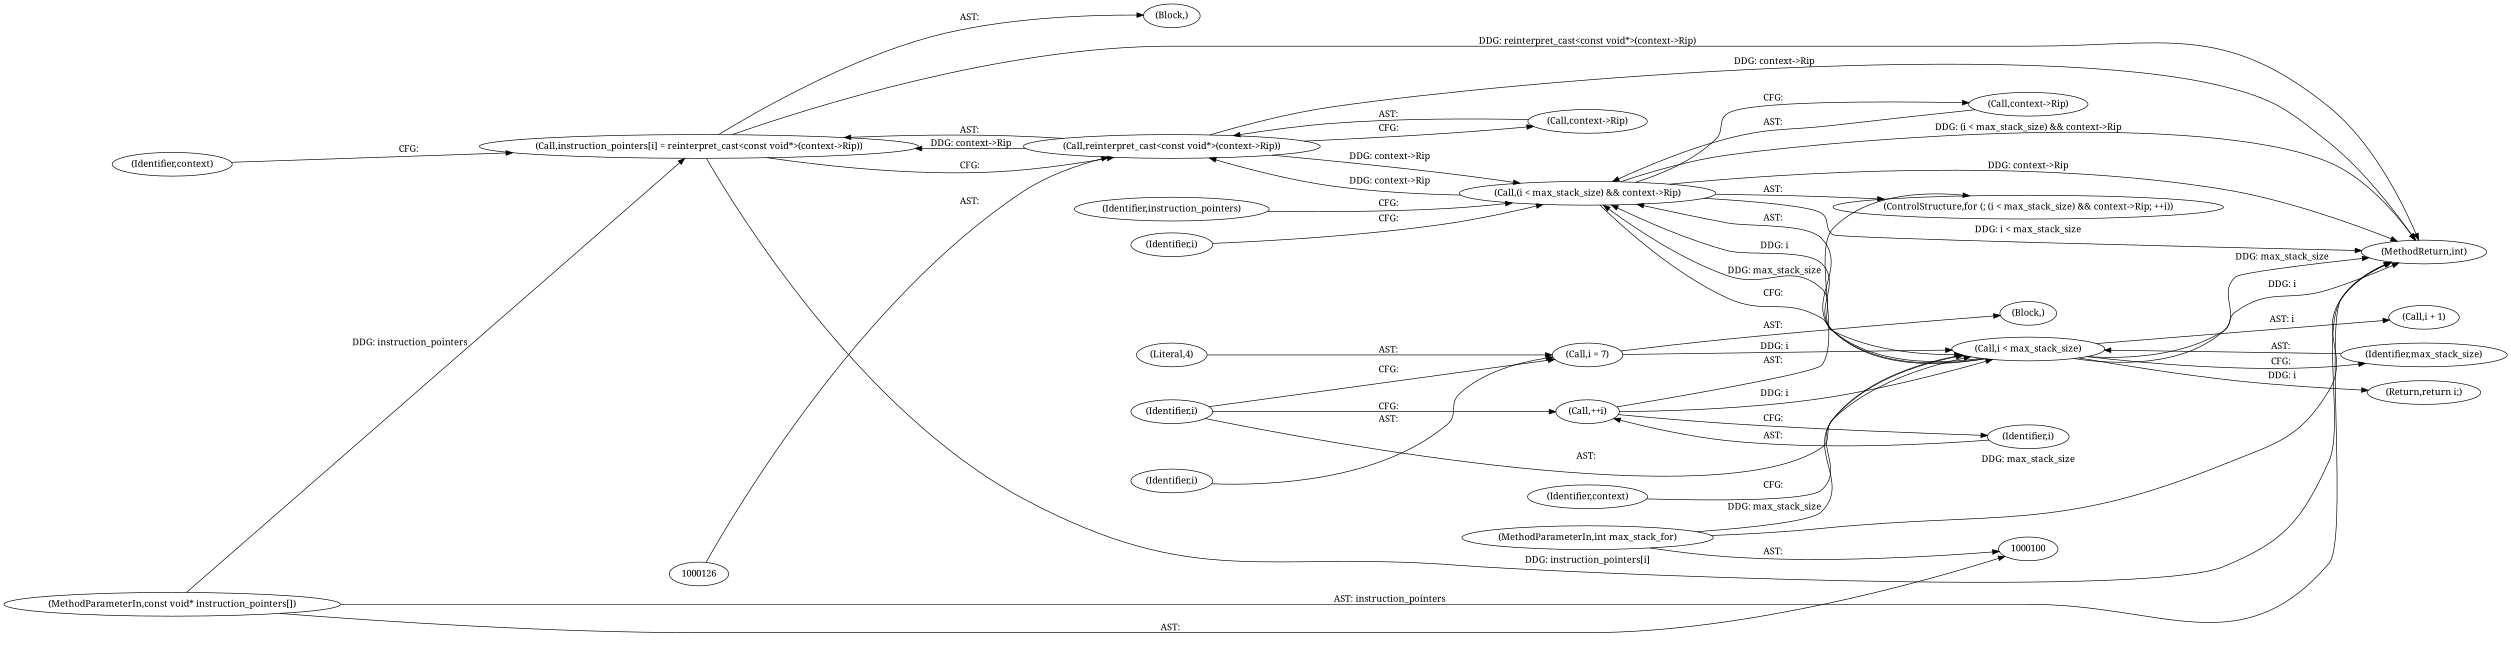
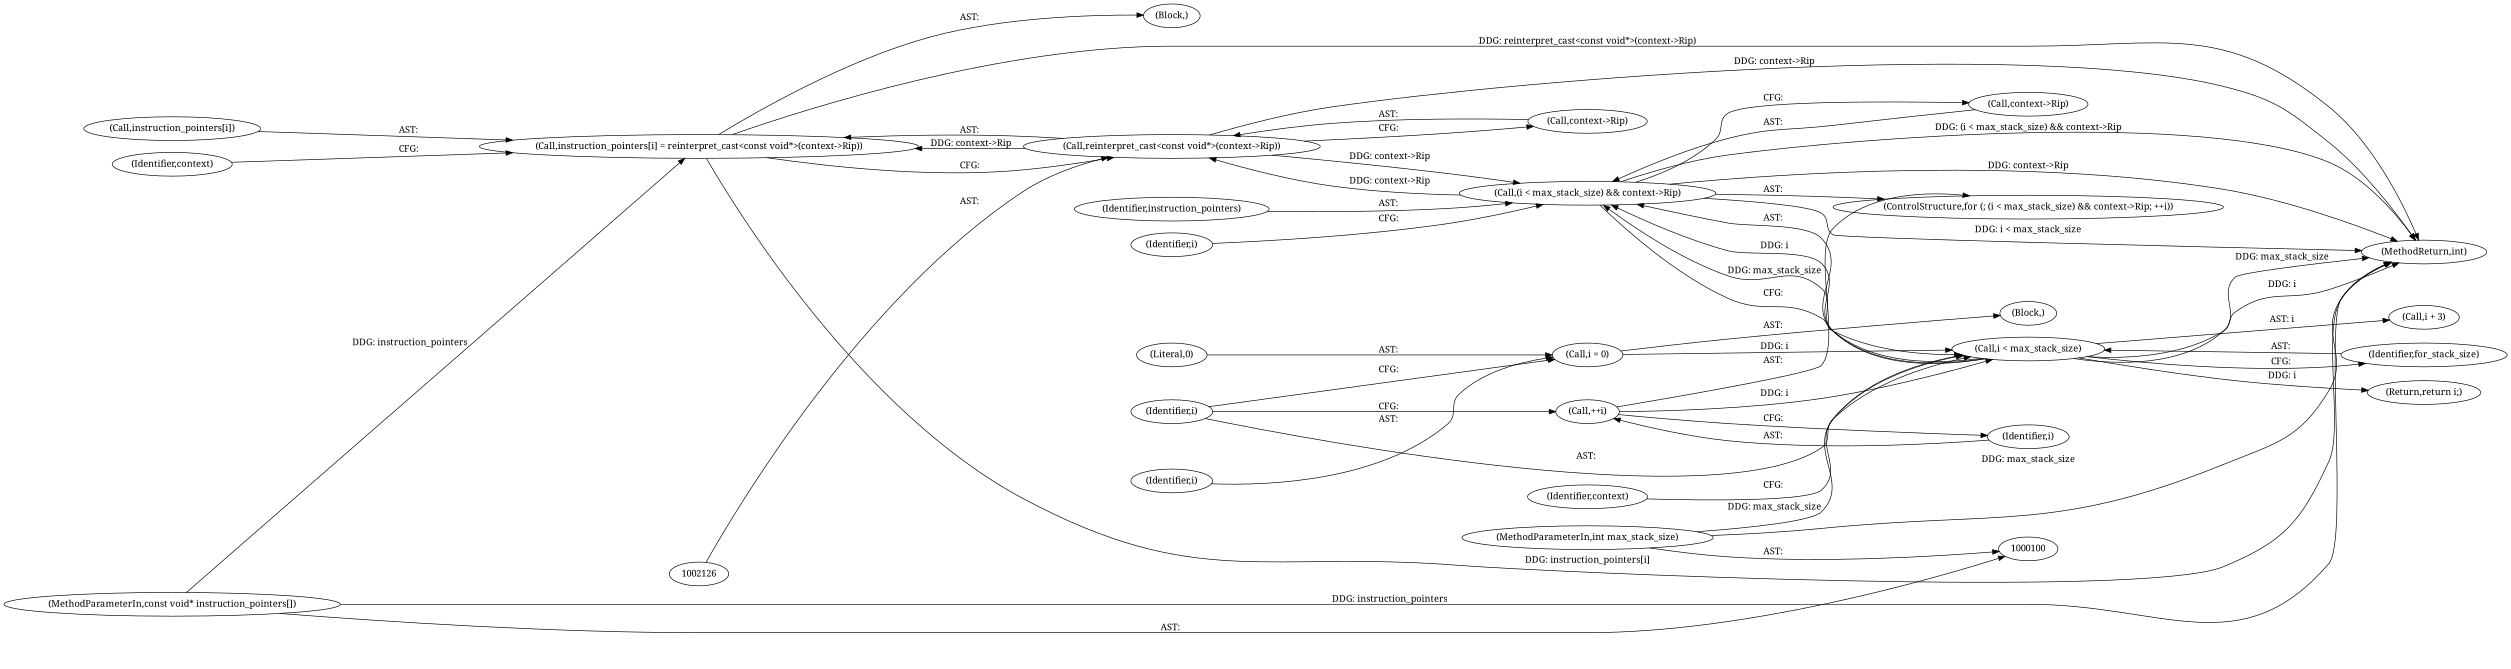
node "(Call,instruction_pointers[i])": added
edge "(Identifier,instruction_pointers)" -> "(Call,(i < max_stack_size) && context->Rip)": label "CFG: " -> "AST: "
node "(Call,i + 1)": label "(Call,i + 1)" -> "(Call,i + 3)"
node "(Literal,4)": label "(Literal,4)" -> "(Literal,0)"
node "(Call,i = 7)": label "(Call,i = 7)" -> "(Call,i = 0)"
node "(Identifier,max_stack_size)": label "(Identifier,max_stack_size)" -> "(Identifier,for_stack_size)"
node "(MethodParameterIn,int max_stack_for)": label "(MethodParameterIn,int max_stack_for)" -> "(MethodParameterIn,int max_stack_size)"
node "1000126": label "1000126" -> "1002126"
edge "(MethodParameterIn,const void* instruction_pointers[])" -> "(MethodReturn,int)": label "AST: instruction_pointers" -> "DDG: instruction_pointers"
